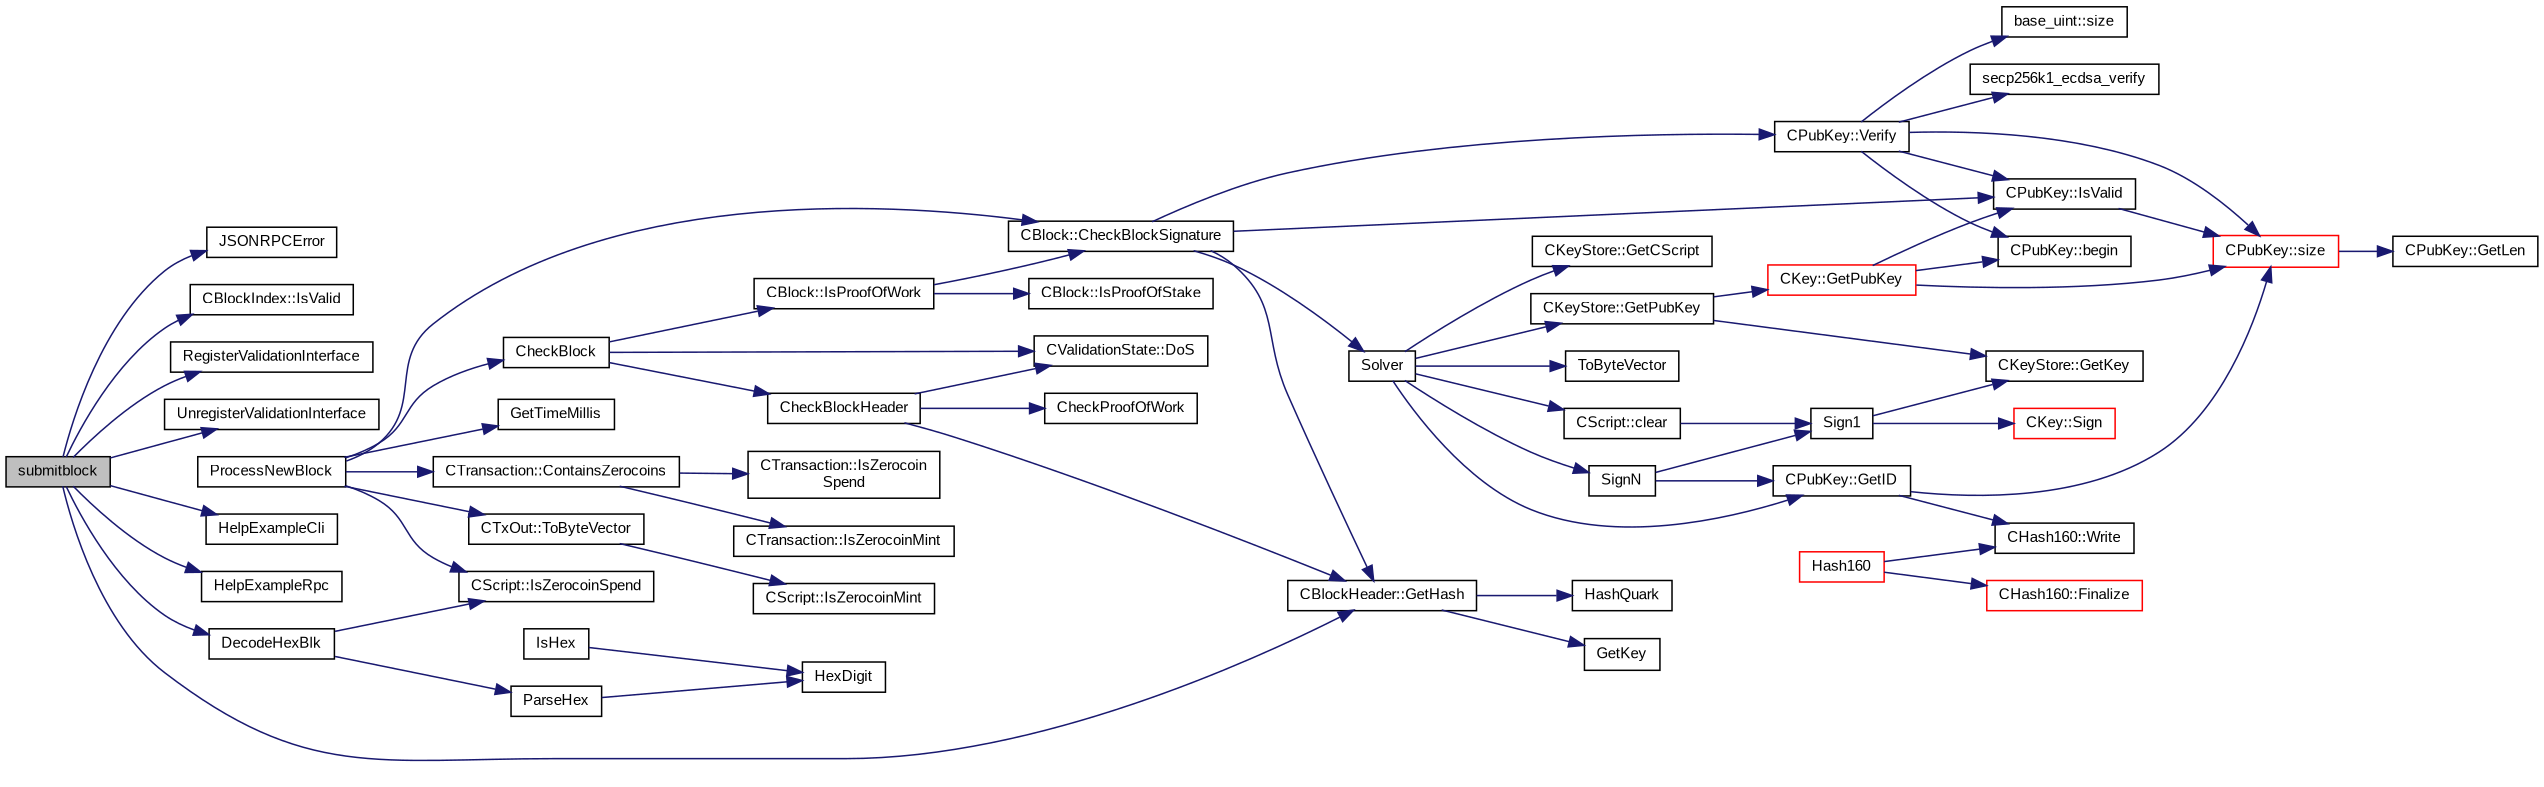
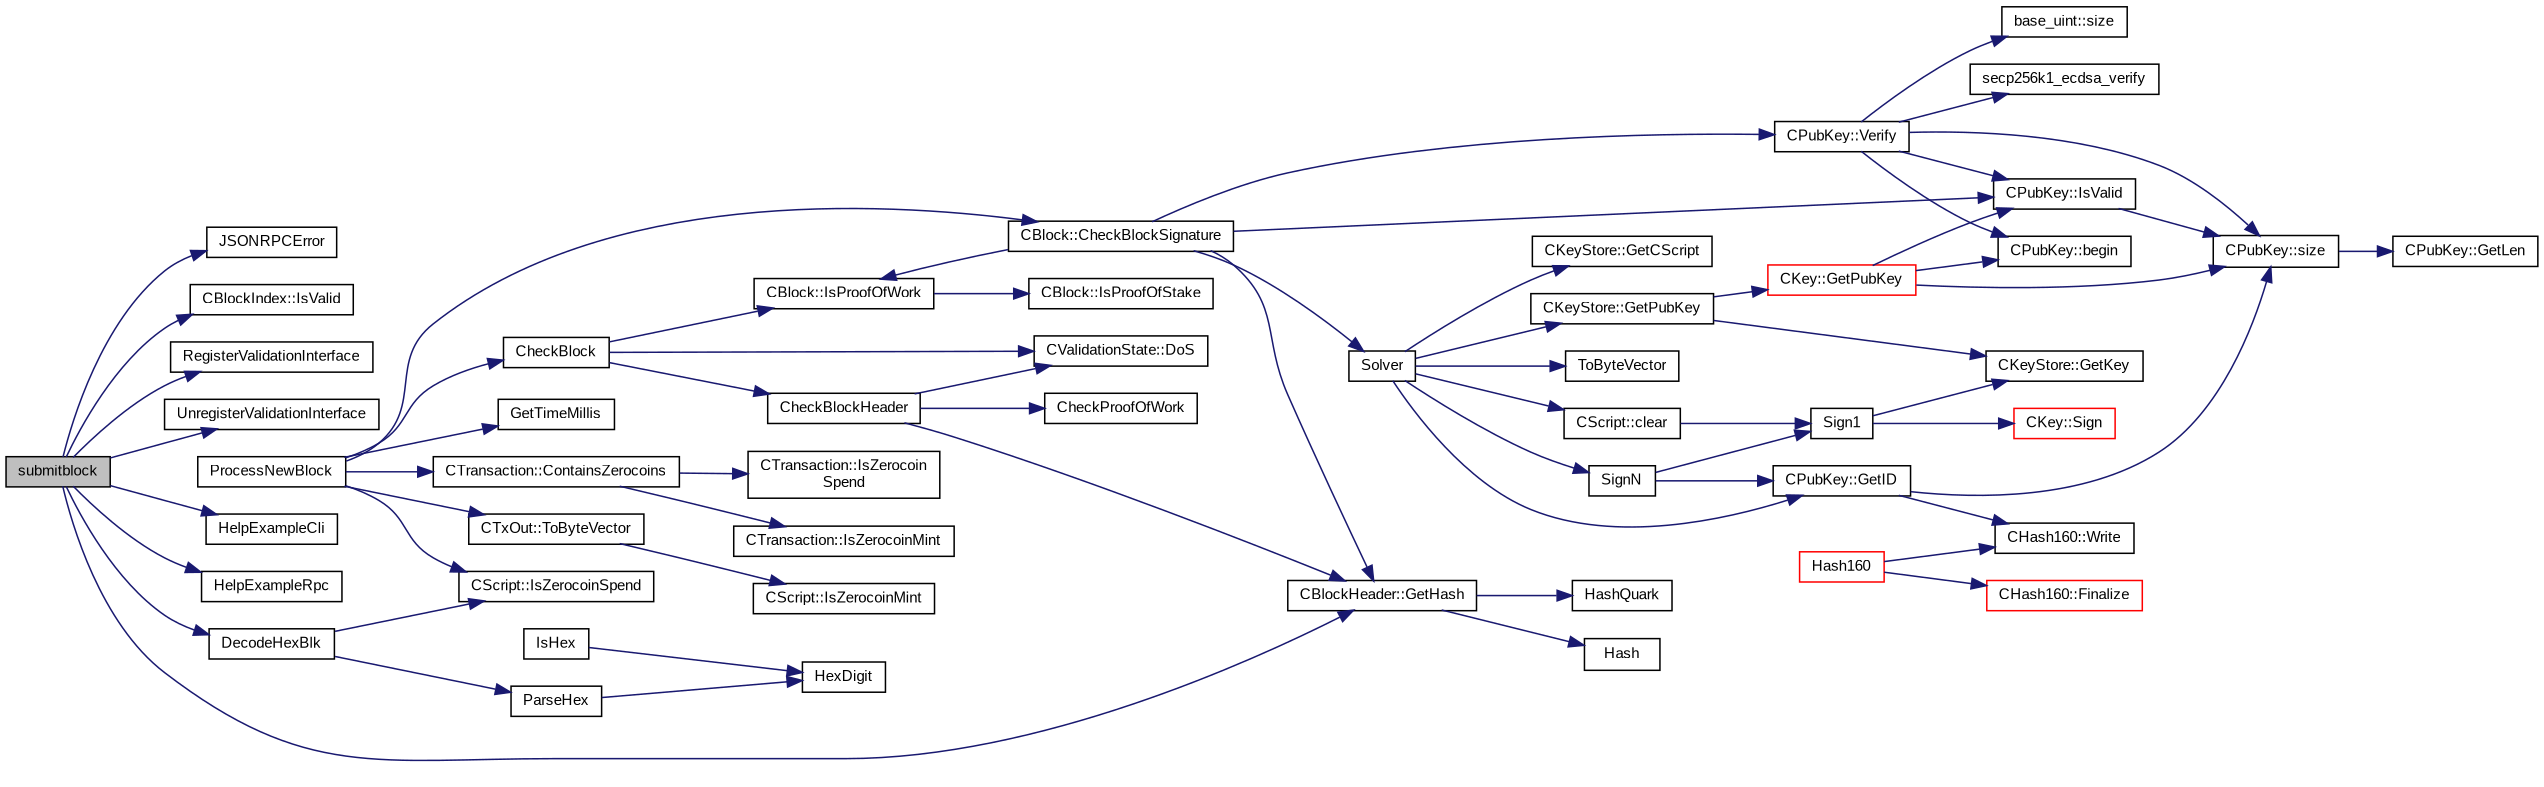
node "CPubKey::size": color red -> black
edge "CBlock::IsProofOfWork" -> "CBlock::CheckBlockSignature": reversed
node "GetKey": label "GetKey" -> "Hash"
